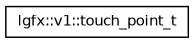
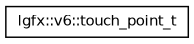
node "lgfx::v1::touch_point_t": label "lgfx::v1::touch_point_t" -> "lgfx::v6::touch_point_t"
